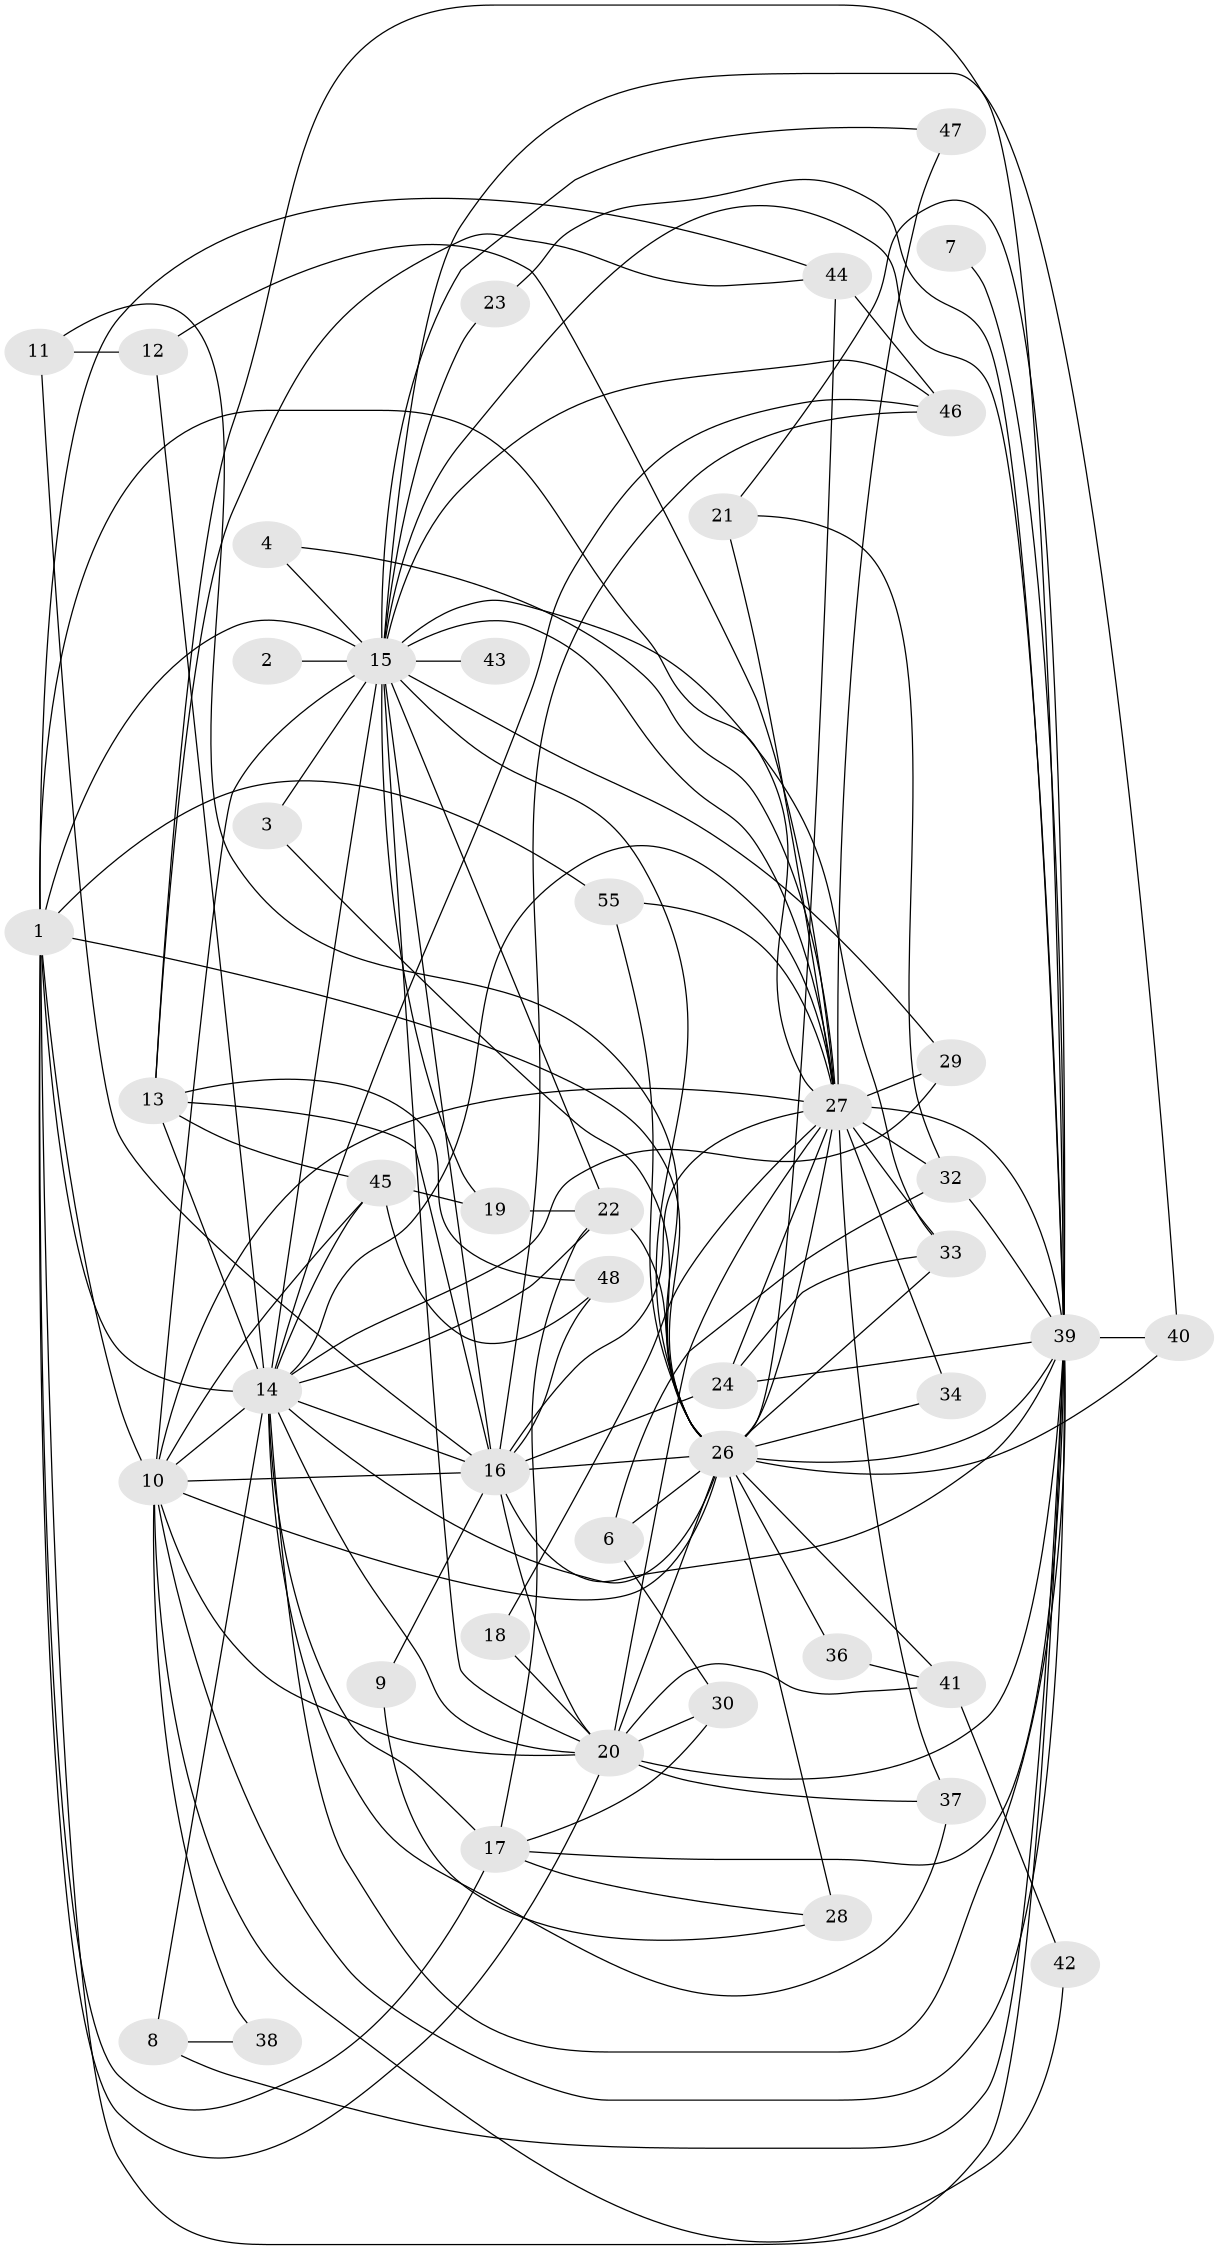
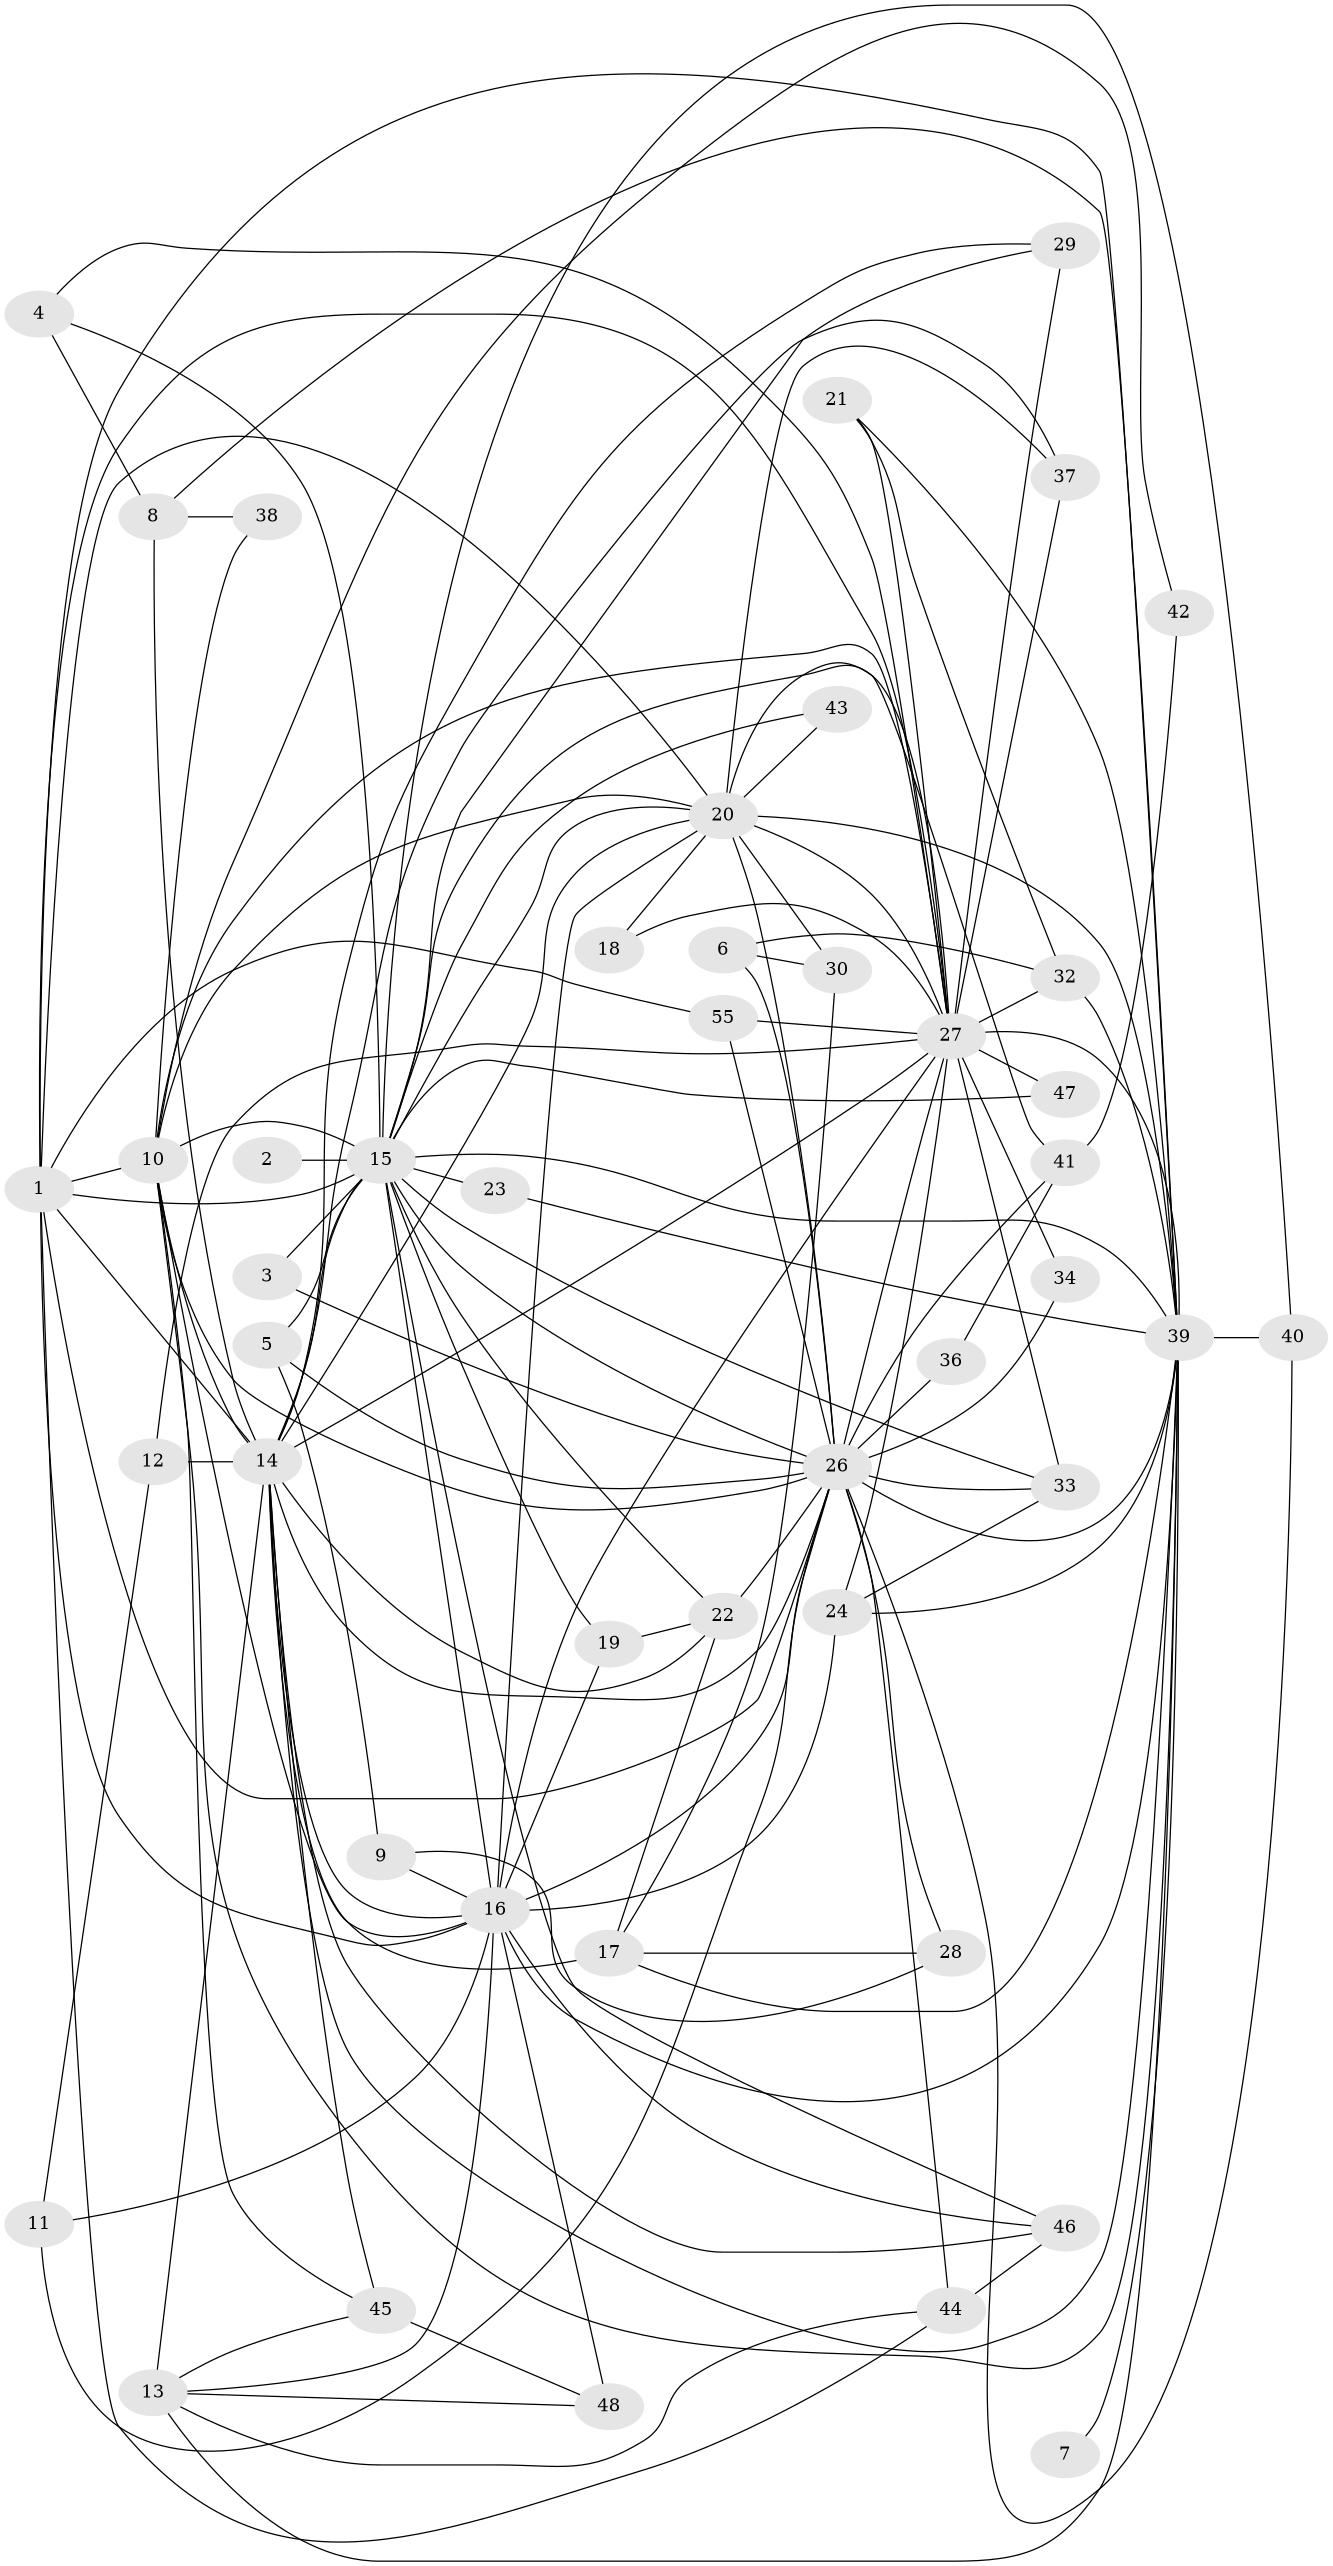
edge "4" -- "8": added
edge "43" -- "20": added
edge "45" -- "19": now "16" -- "19"
node "5": added
edge "1" -- "17": now "1" -- "16"
